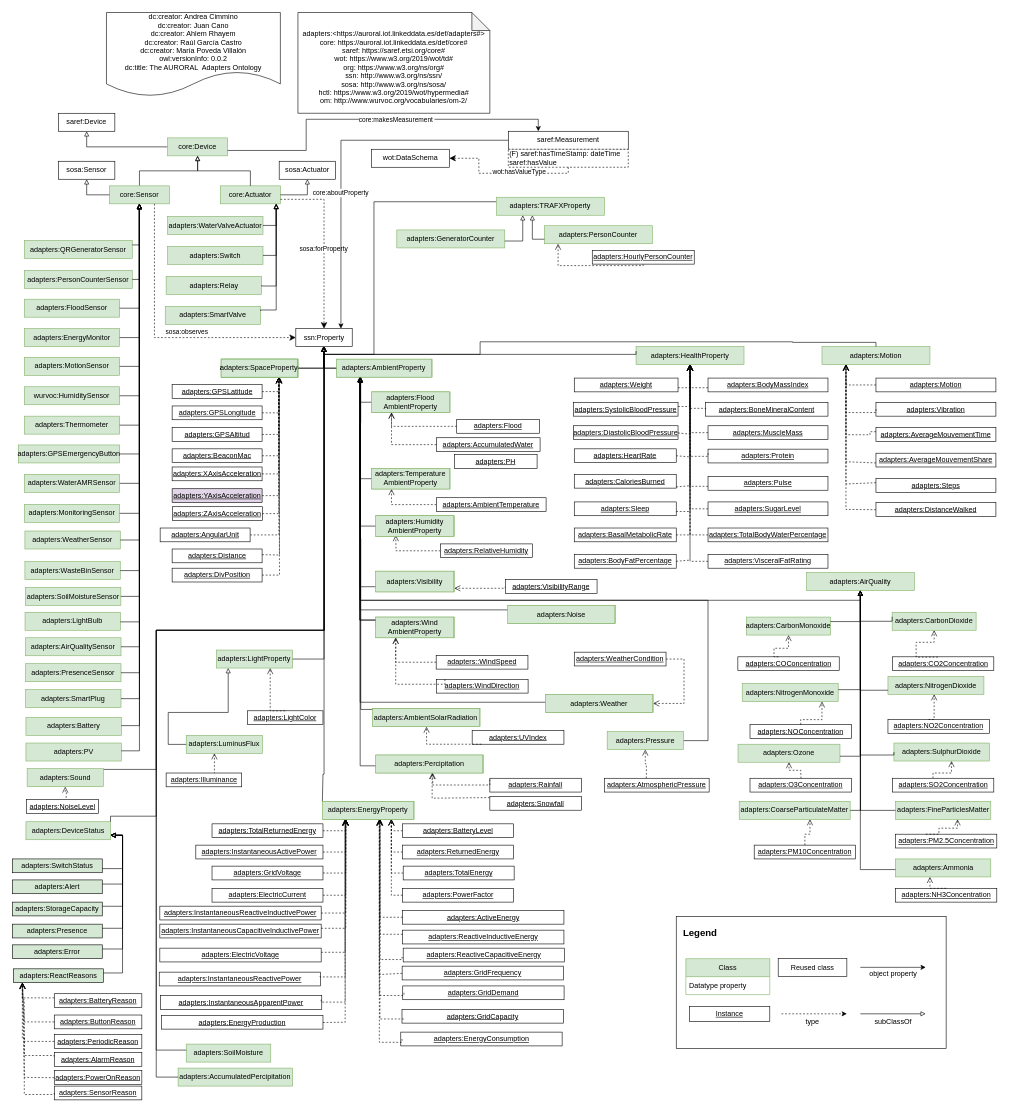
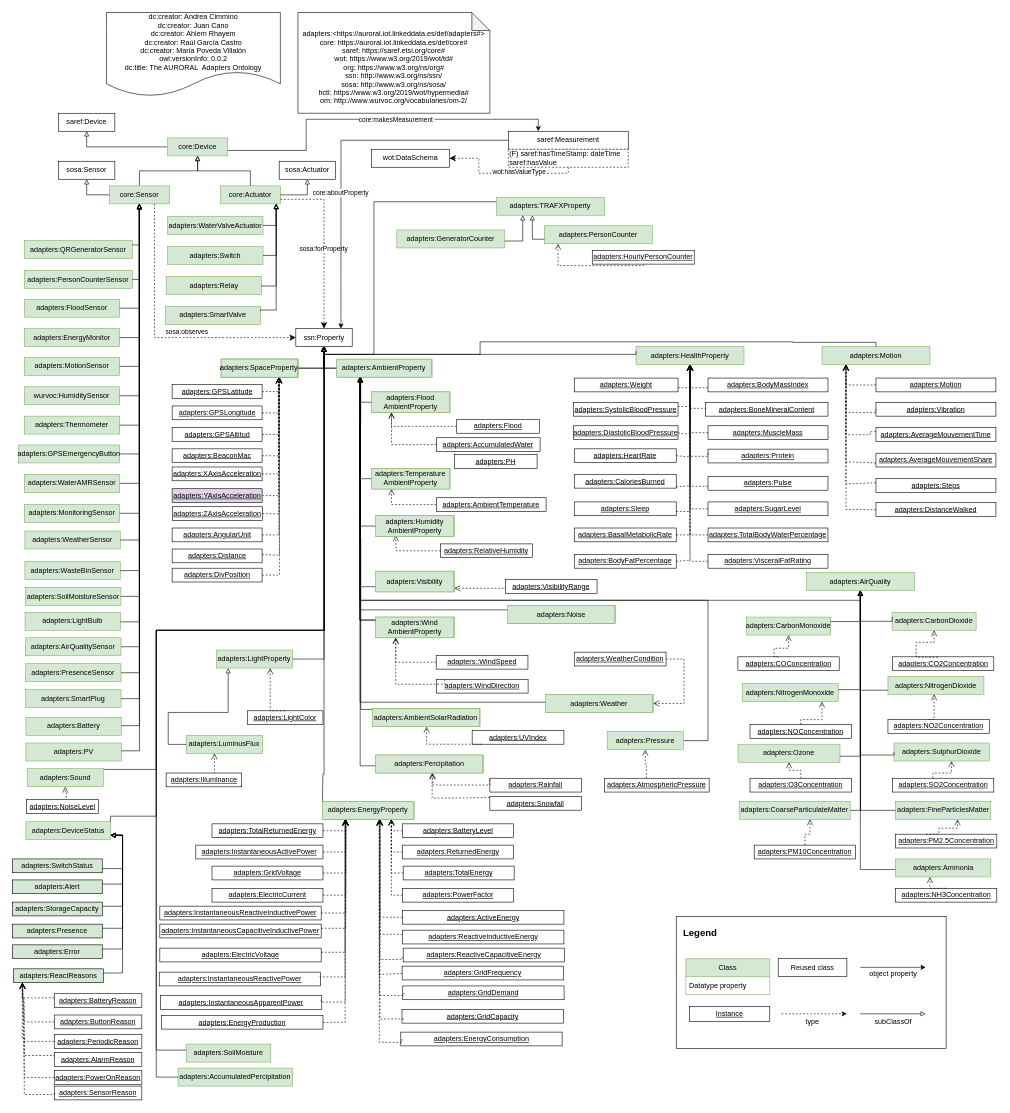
node "adapters:AngularUnit": moved (205, 535) -> (217, 535)
